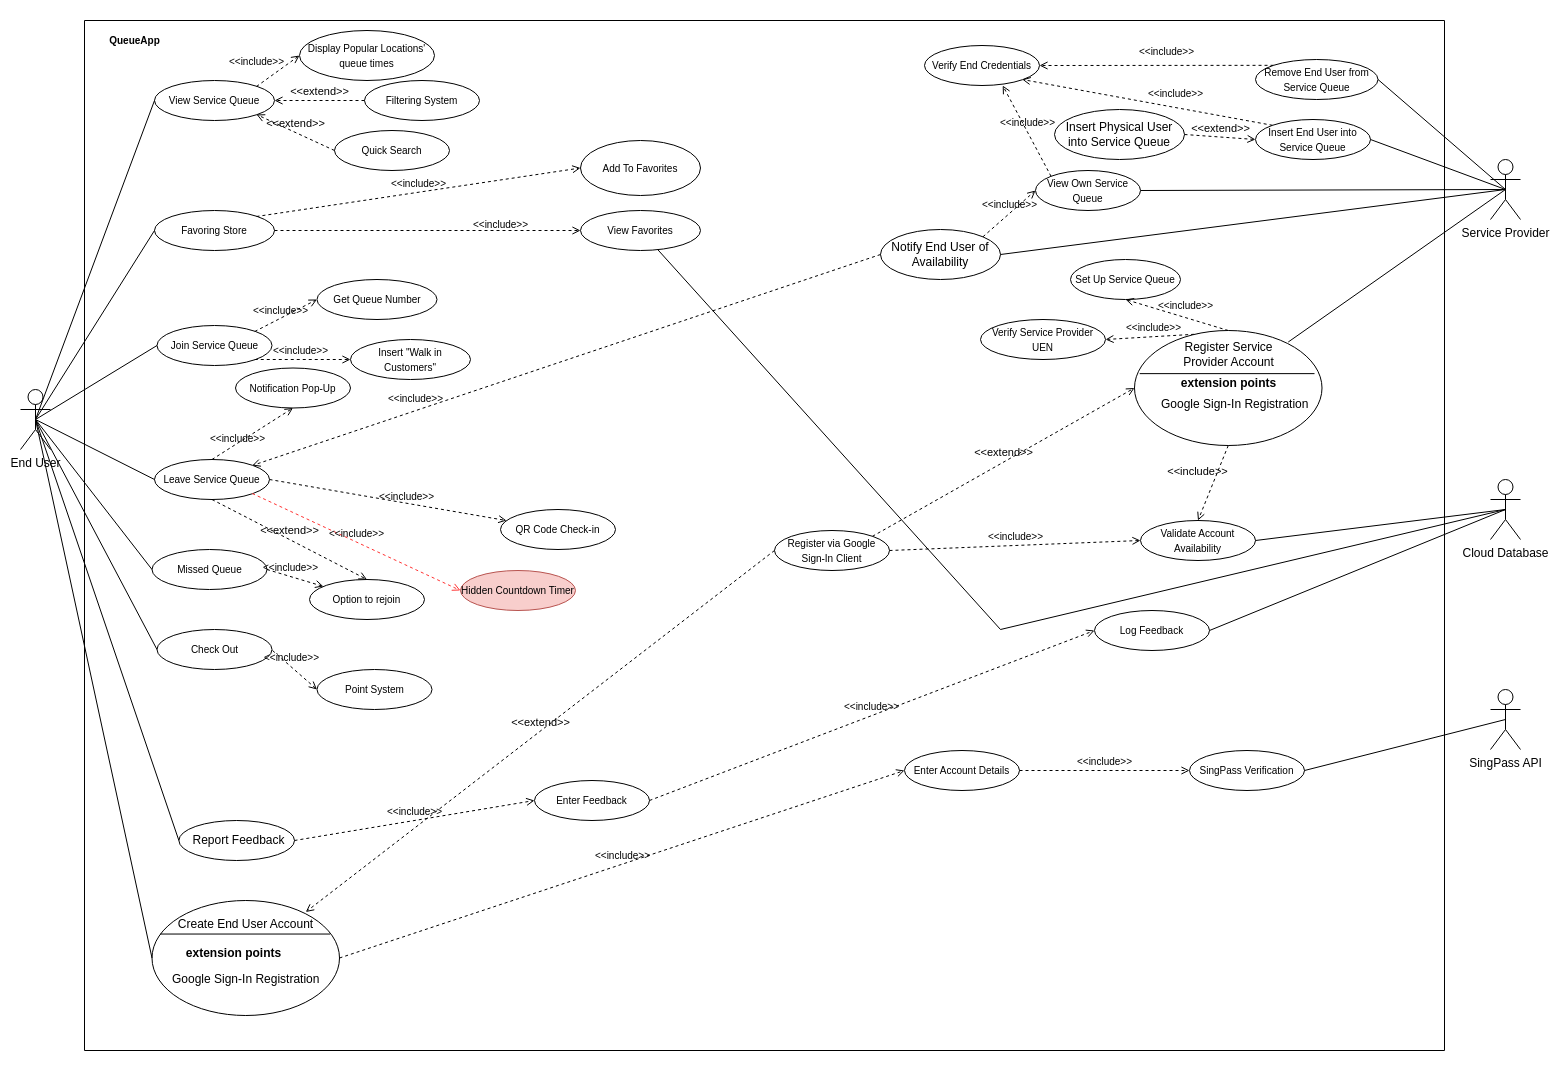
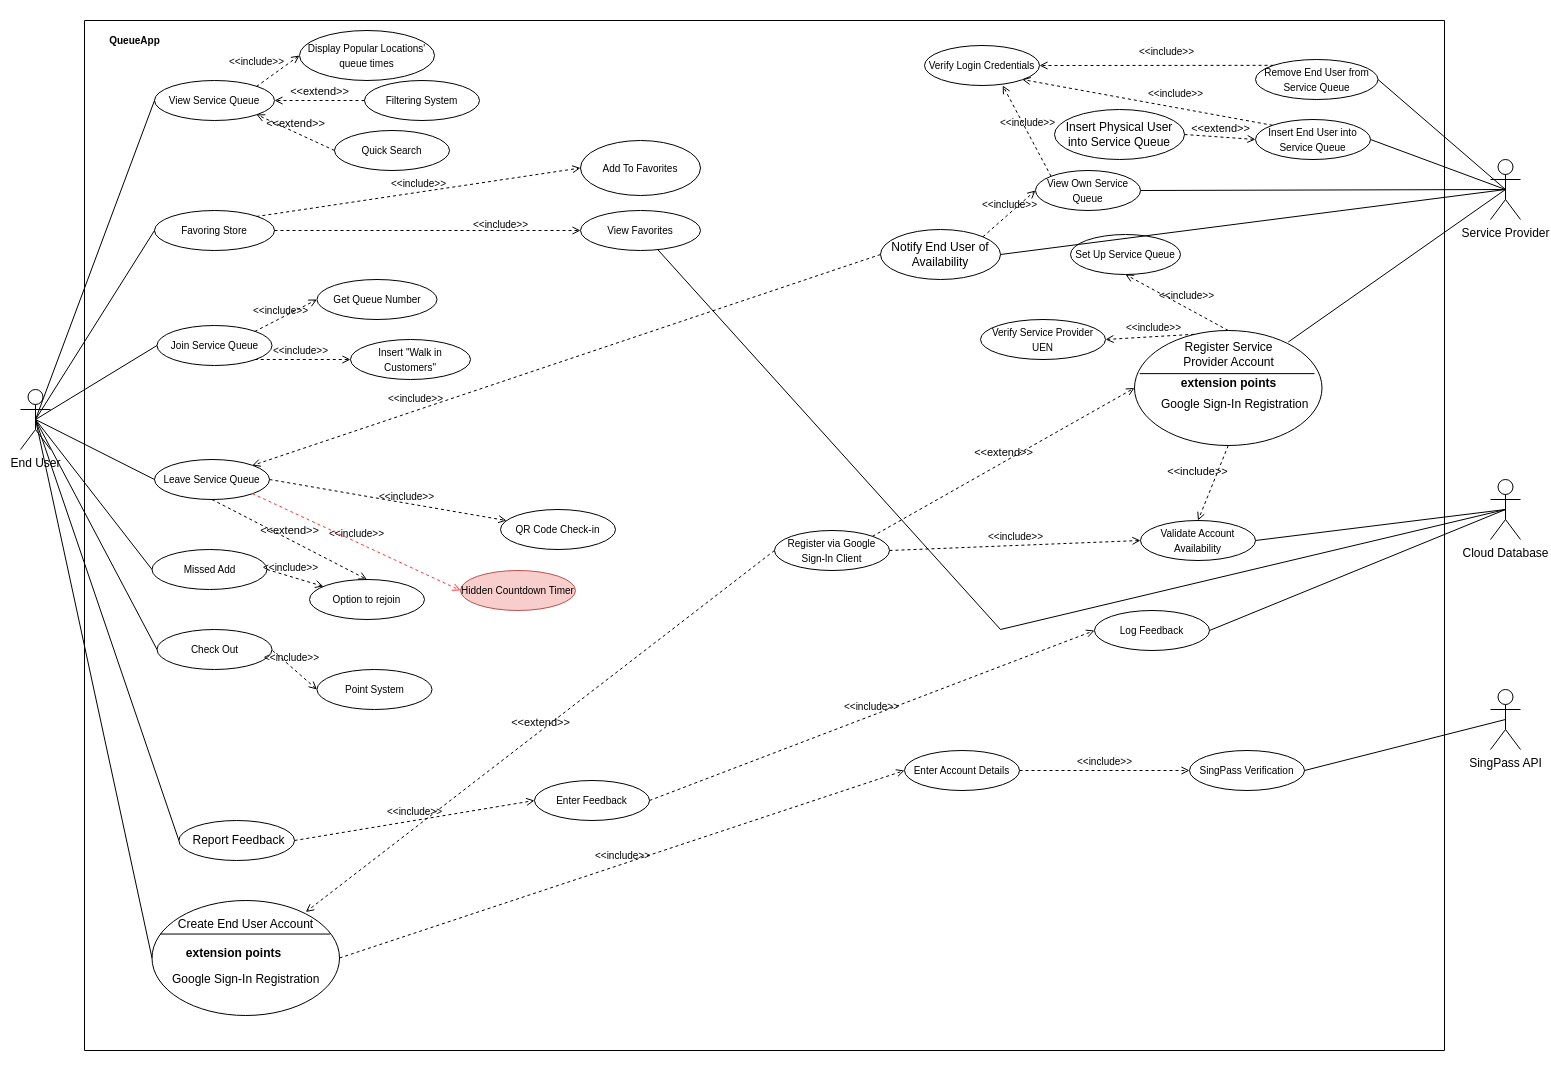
node "Verify End Credentials": label "Verify End Credentials" -> "Verify Login Credentials"
node "Set Up Service Queue": moved (1126, 280) -> (1126, 255)
node "Notification Pop-Up": removed
edge "Leave Service Queue" -> "Notification Pop-Up": removed, label "<<include>>"
node "Missed Queue": label "Missed Queue" -> "Missed Add"
